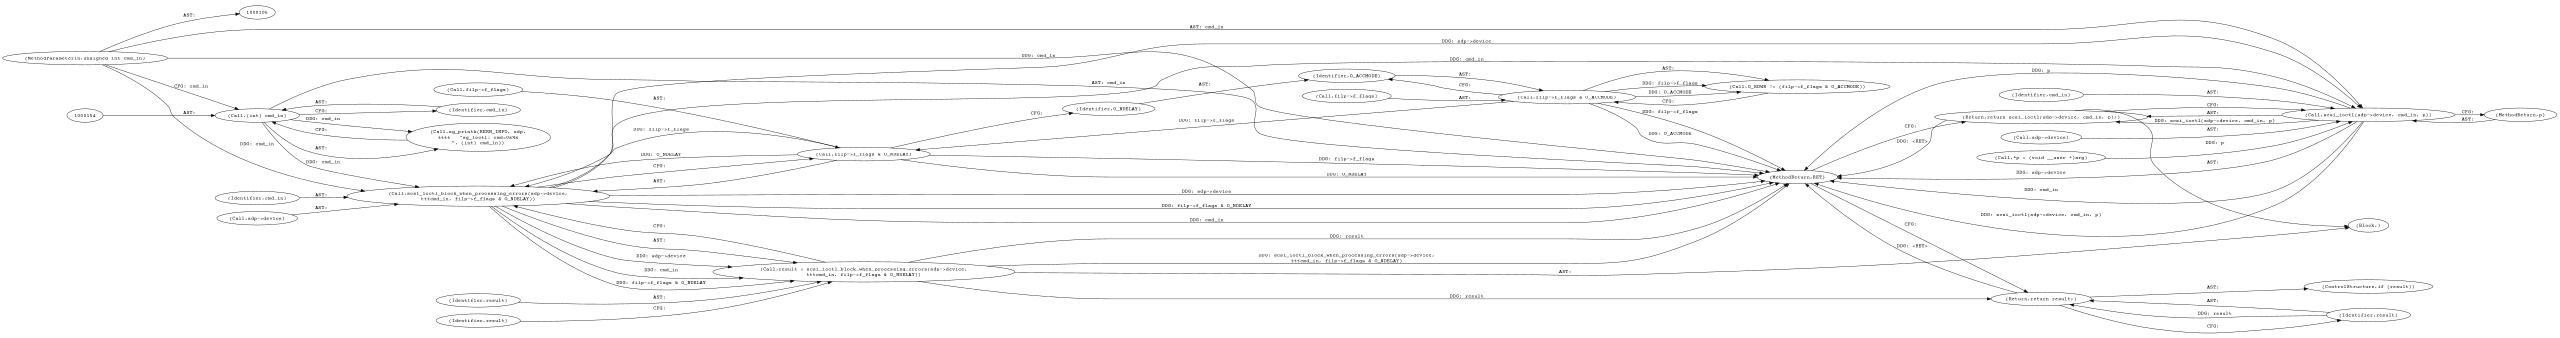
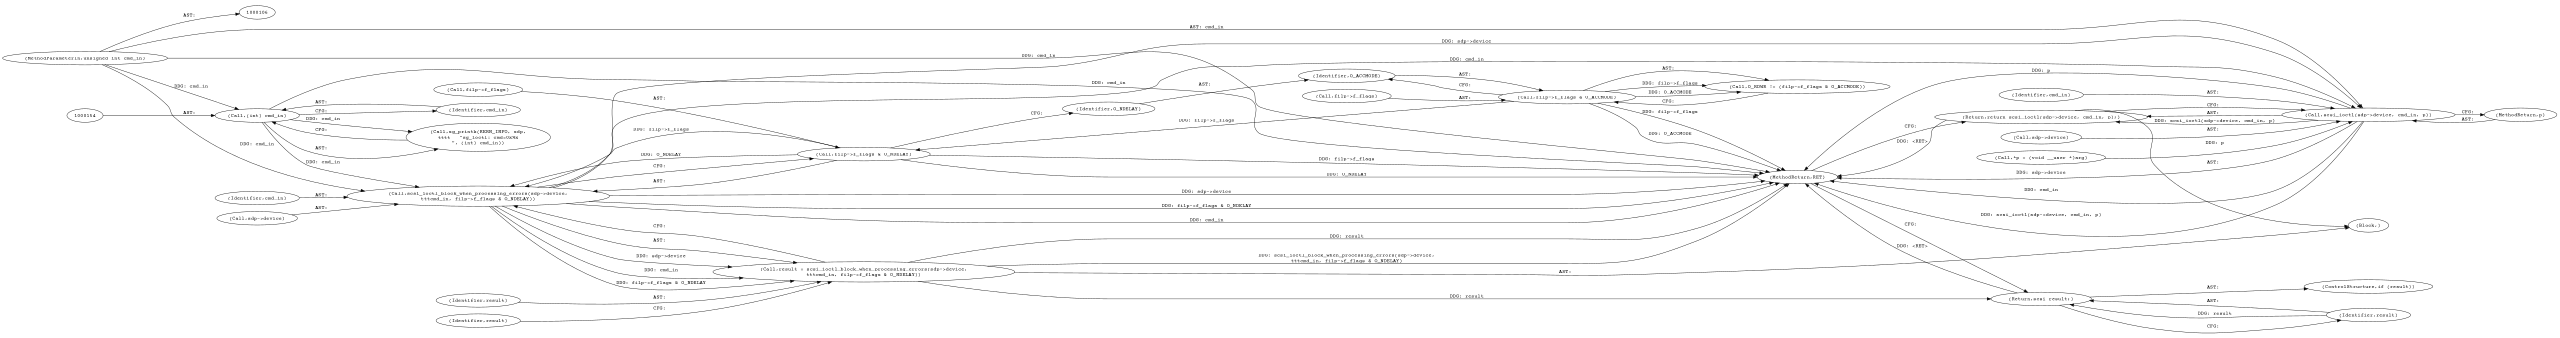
edge "(Call,(int) cmd_in)" -> "(MethodReturn,RET)": label "AST: cmd_in" -> "DDG: cmd_in"
edge "(MethodParameterIn,unsigned int cmd_in)" -> "(Call,(int) cmd_in)": label "CFG: cmd_in" -> "DDG: cmd_in"
node "(Return,return result;)": label "(Return,return result;)" -> "(Return,scsi result;)"
